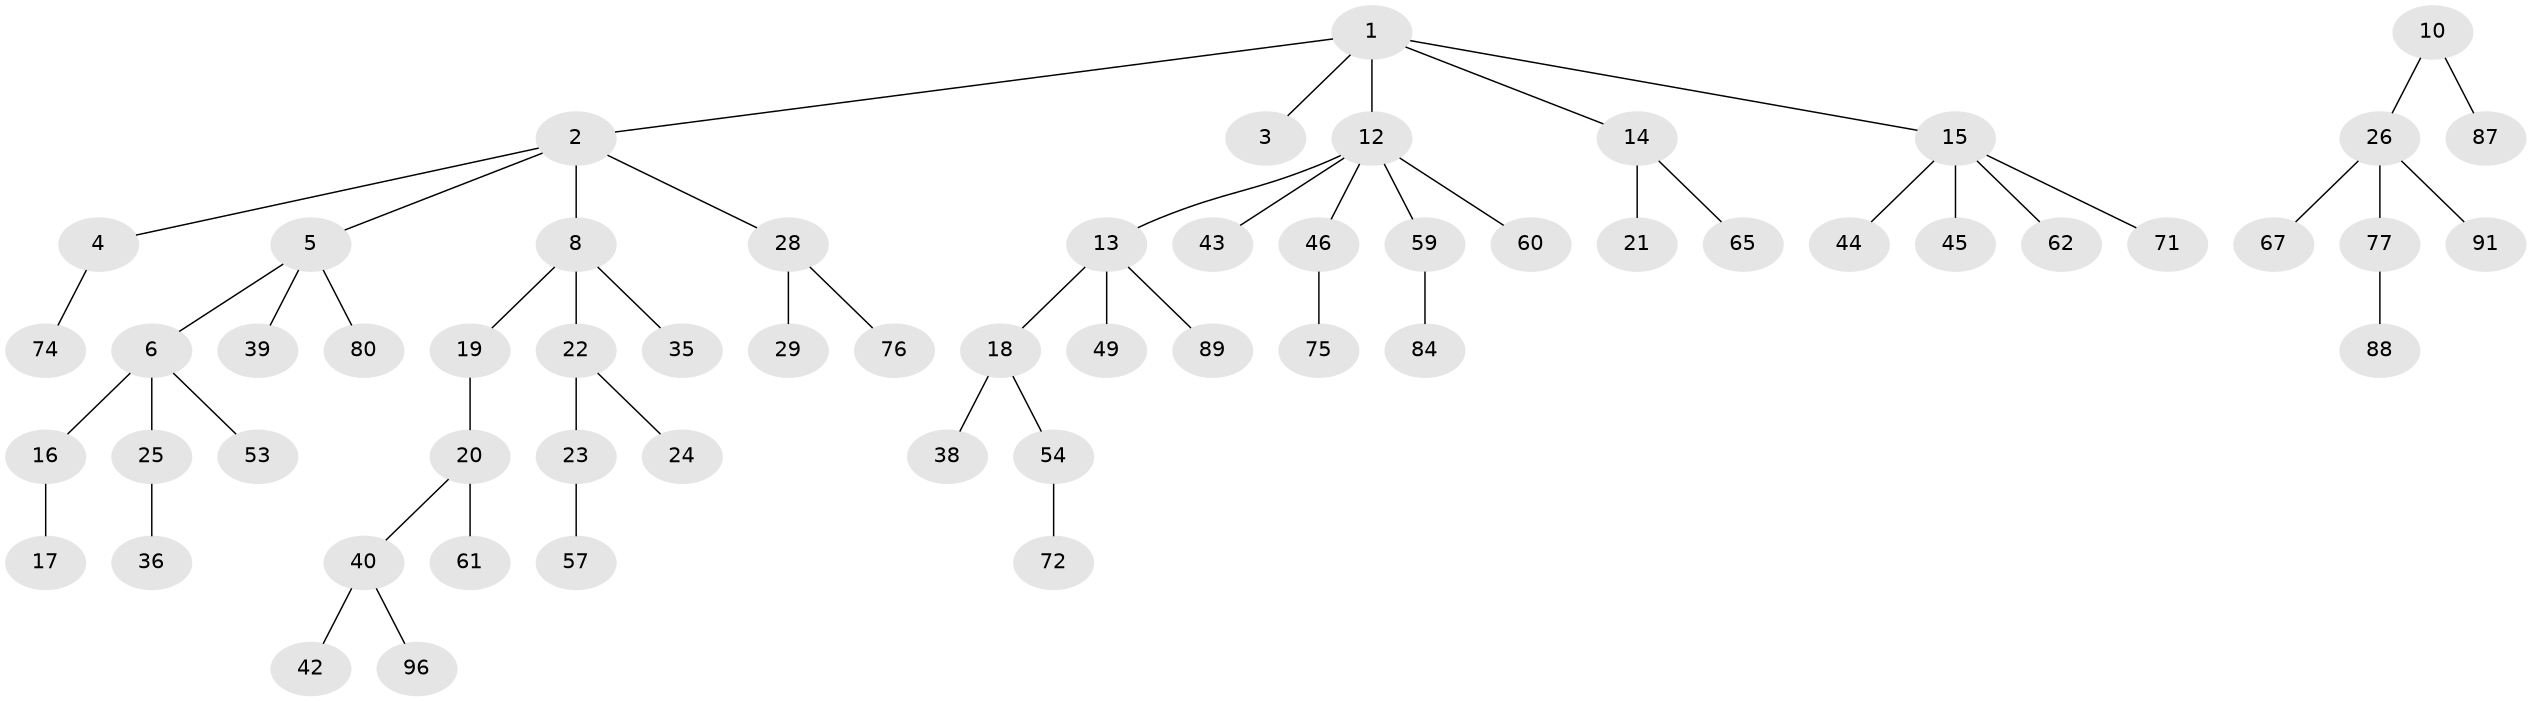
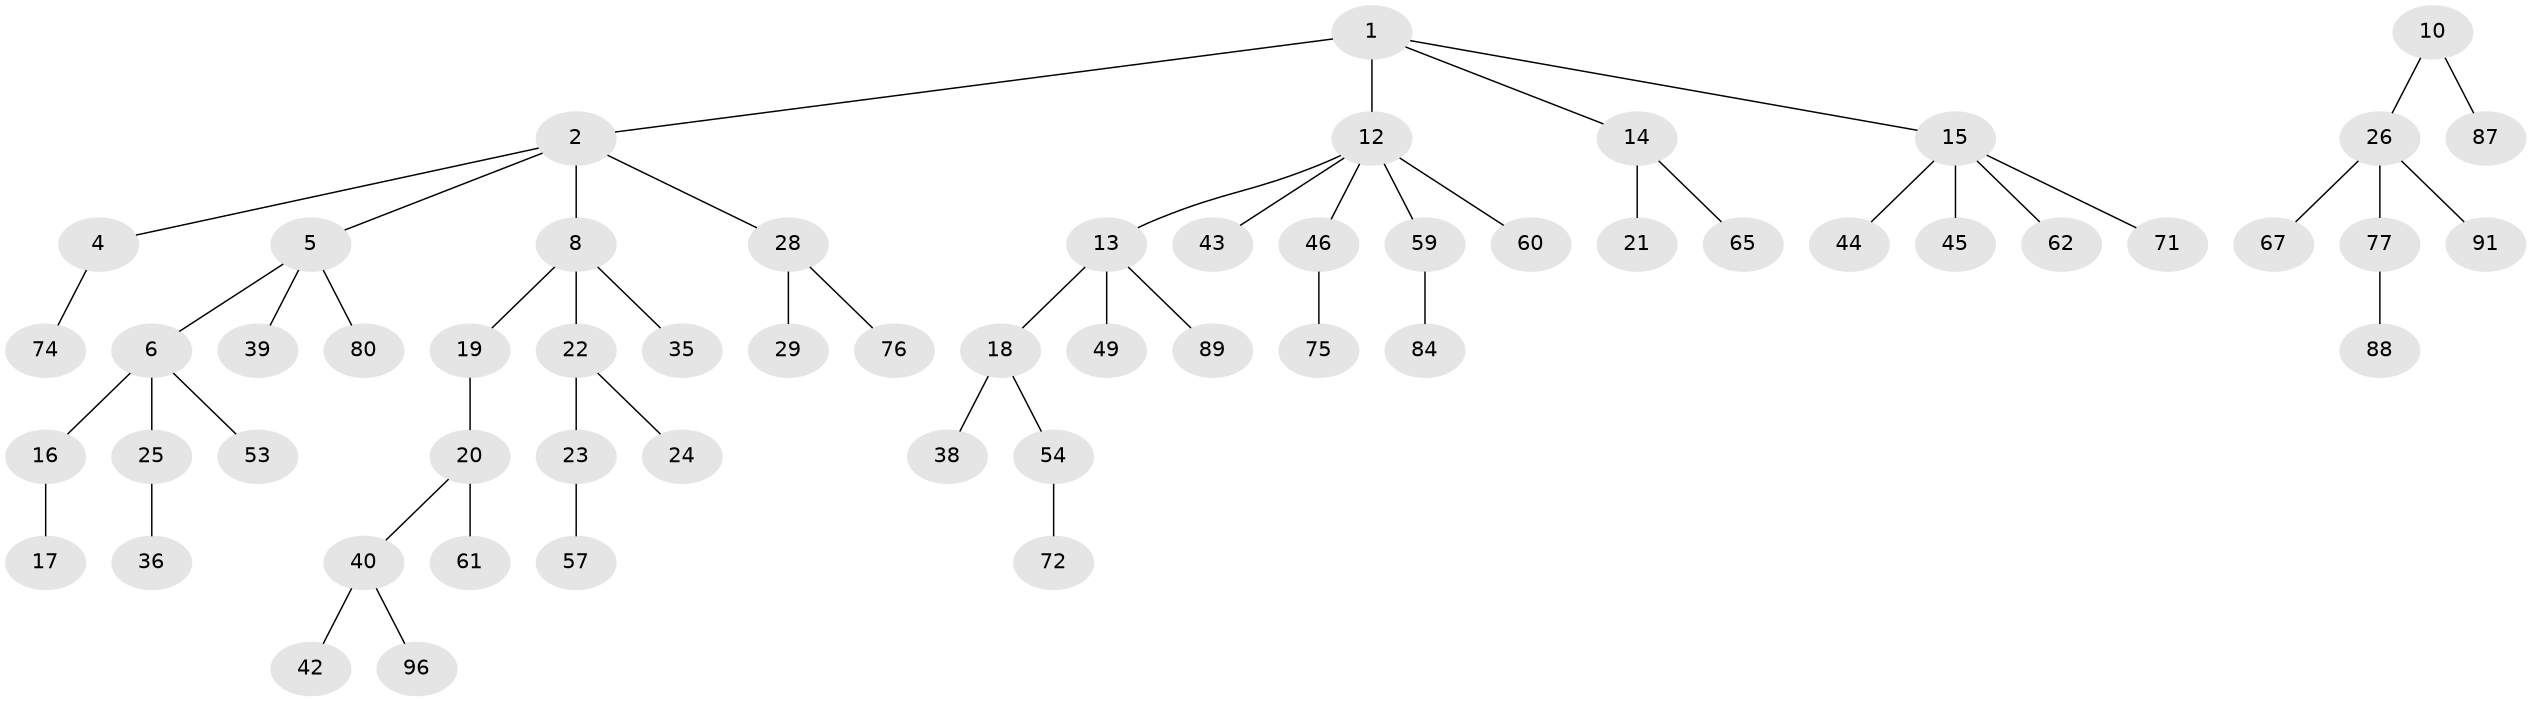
node "3": removed
